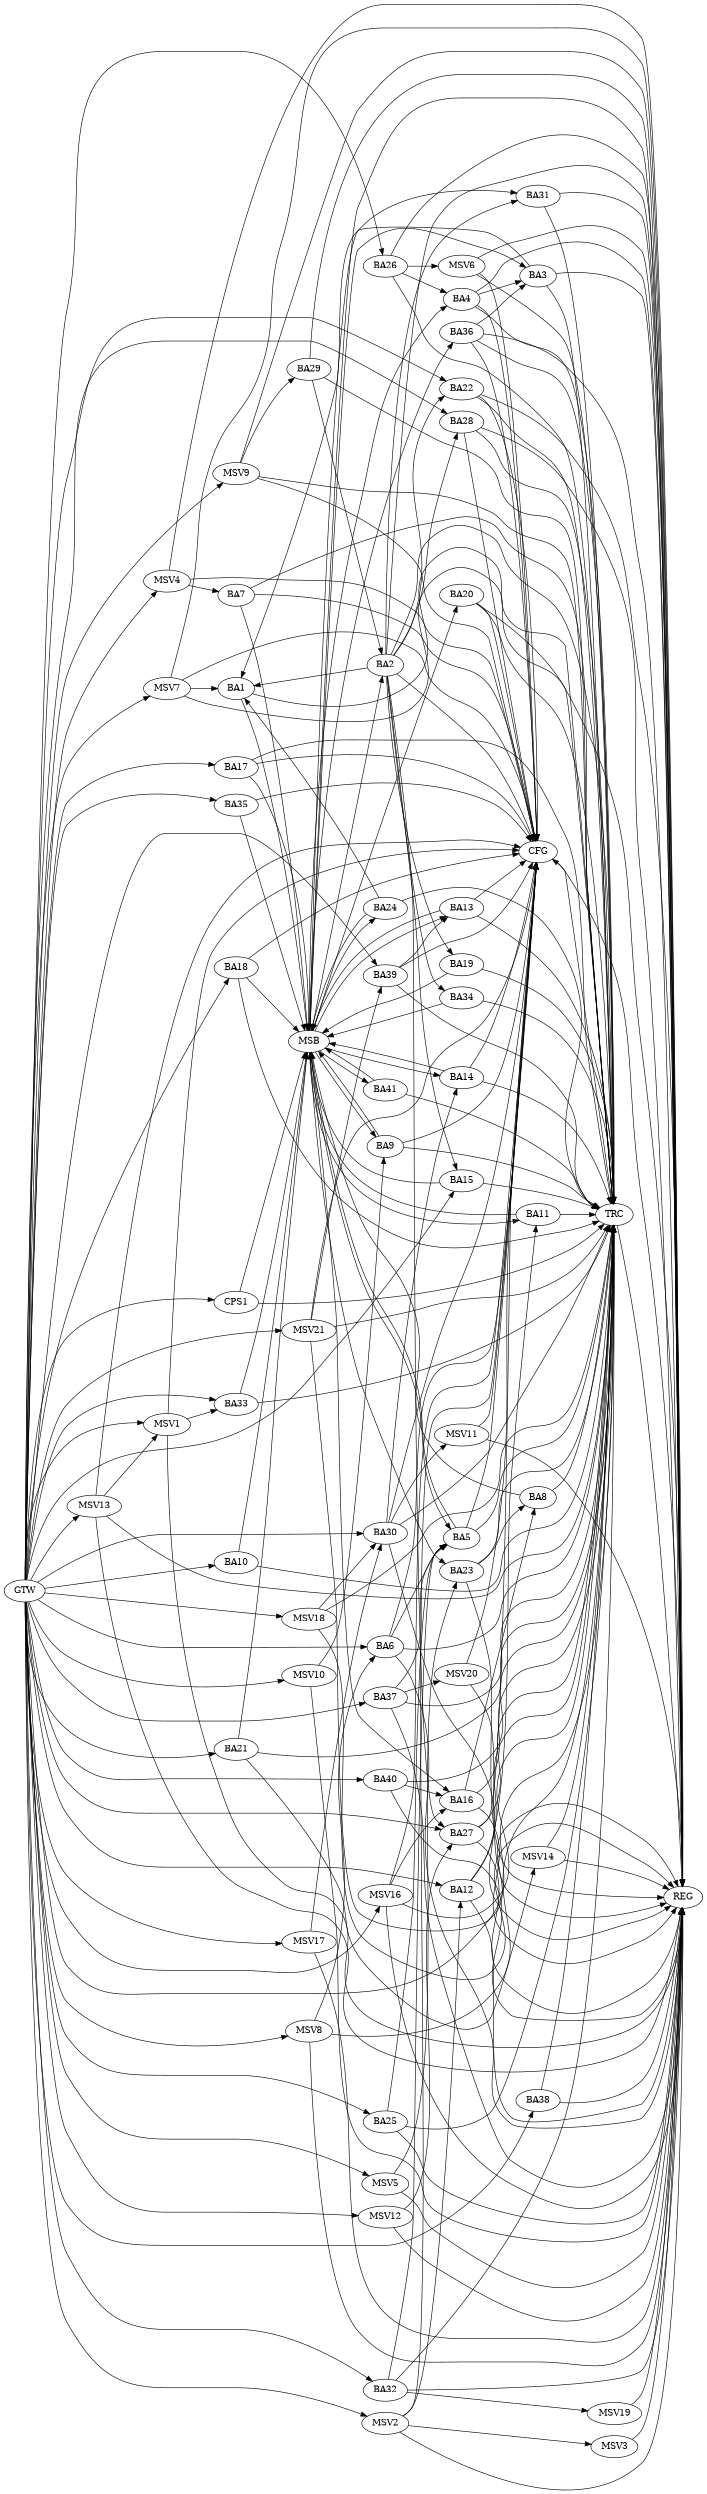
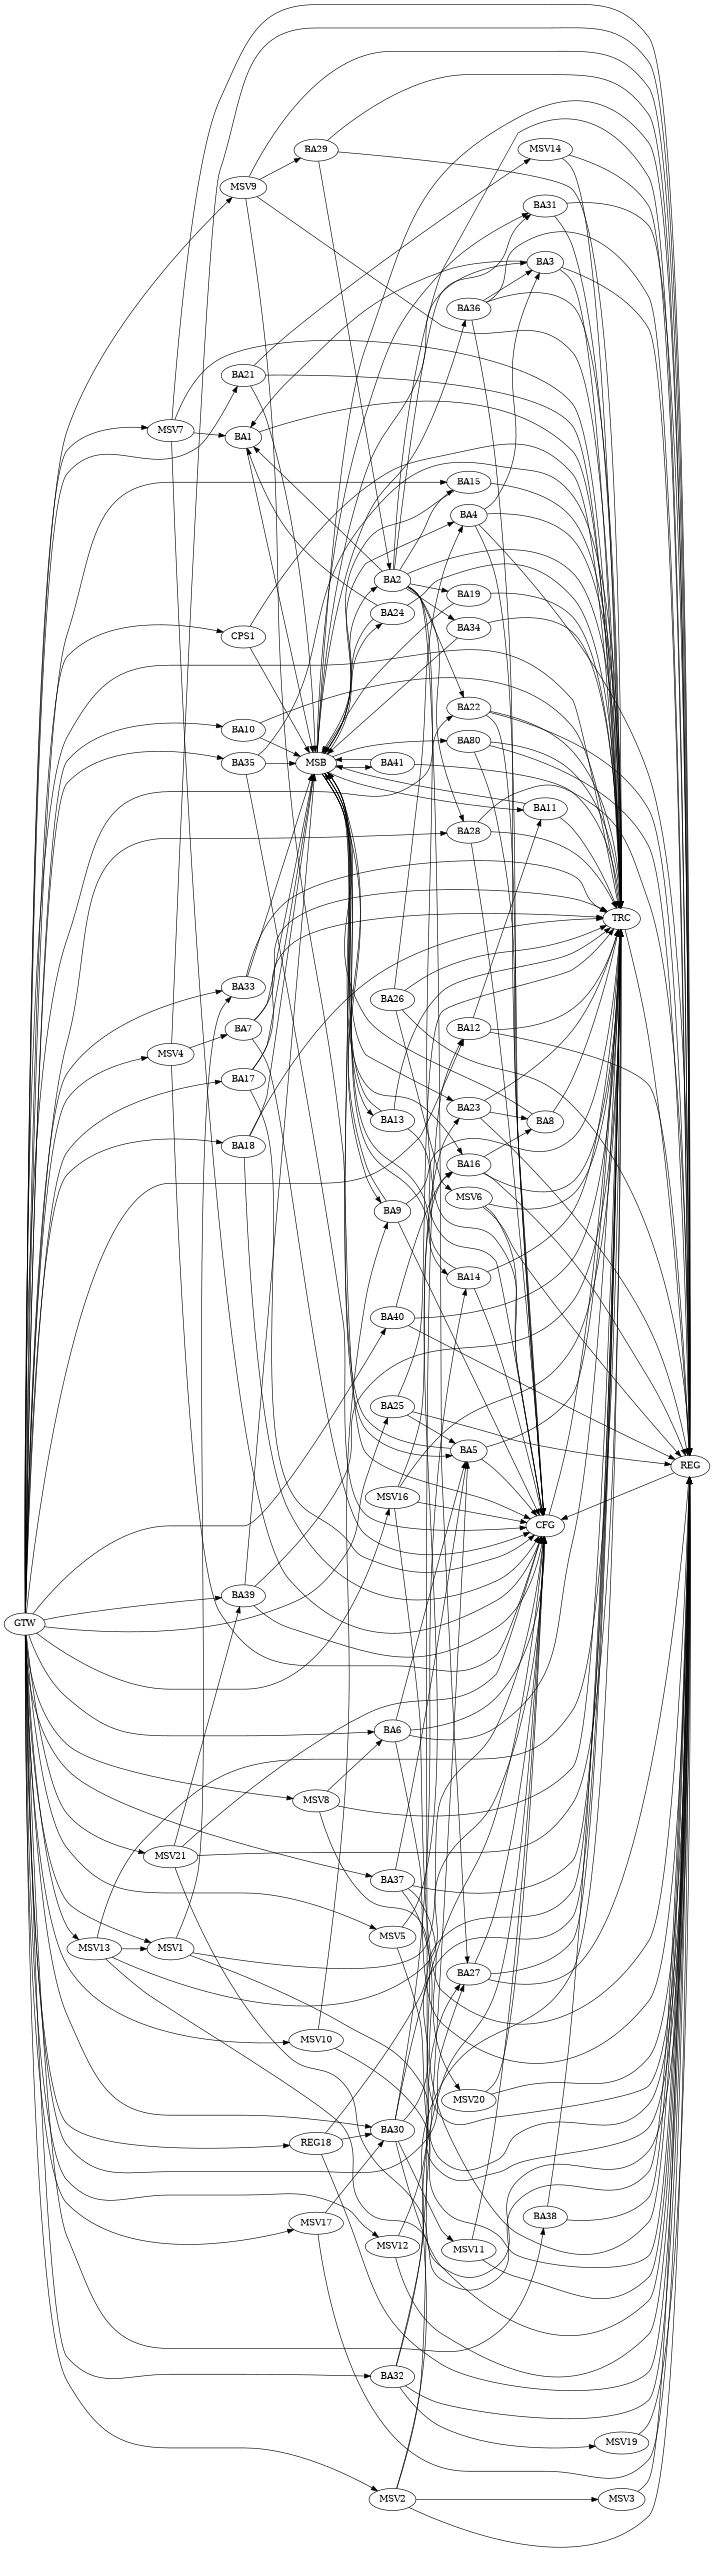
edge "BA35" -> "TRC": added
node "BA20": label "BA20" -> "BA80"
edge "GTW" -> "BA26": removed
edge "BA39" -> "BA13": now "BA39" -> "MSB"
node "MSV18": label "MSV18" -> "REG18"
